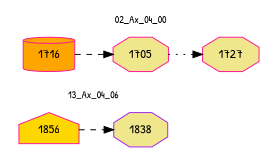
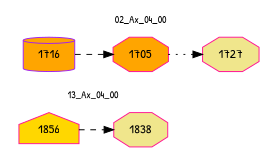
node "1716": color deeppink -> purple
node "1705": fillcolor khaki -> orange
cluster "13_Ax_04_06": label "13_Ax_04_06" -> "13_Ax_04_00"
node "1838": color purple -> deeppink
